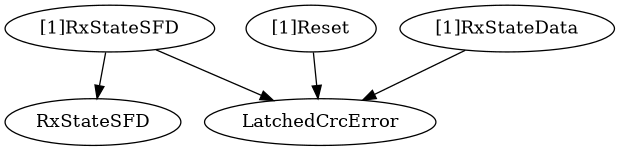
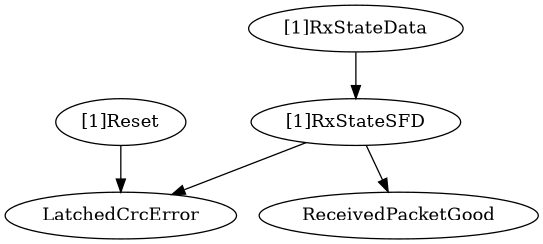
edge "[1]RxStateData" -> "LatchedCrcError": now "[1]RxStateData" -> "[1]RxStateSFD"
node "RxStateSFD": label "RxStateSFD" -> "ReceivedPacketGood"
